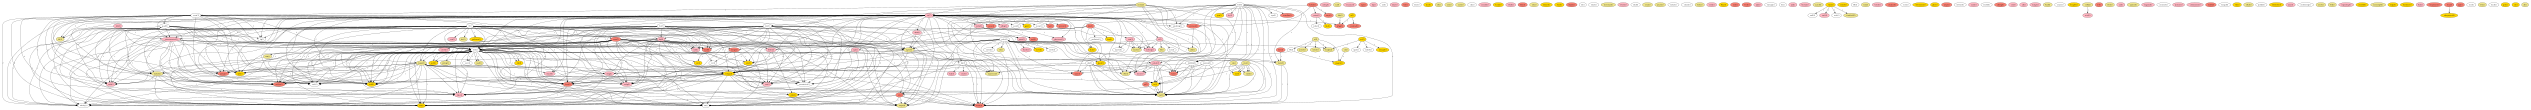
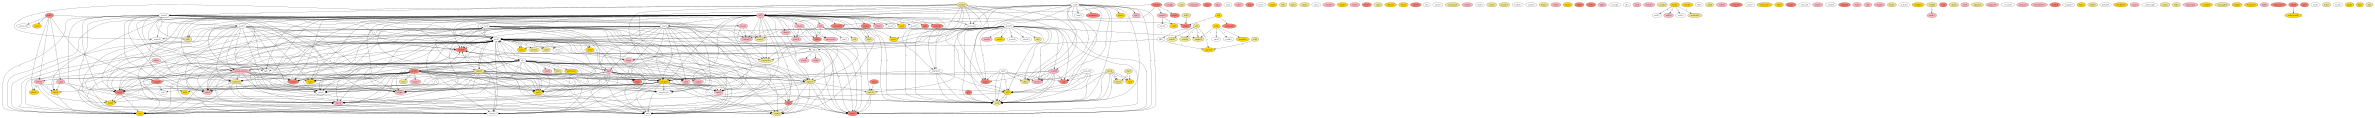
edge "jeremy(2)" -> "run(1)": now "jeremy(2)" -> "surprise(1)"
edge "vr(1)" -> "stability(1)": reversed
edge "arm(1)" -> "seat(3)": now "sho(2)" -> "seat(3)"
